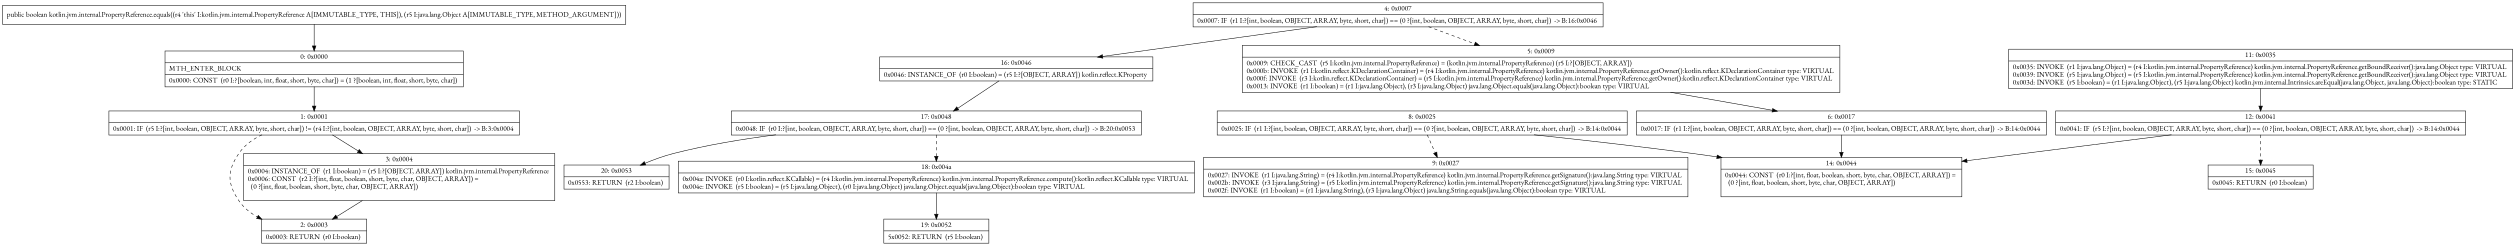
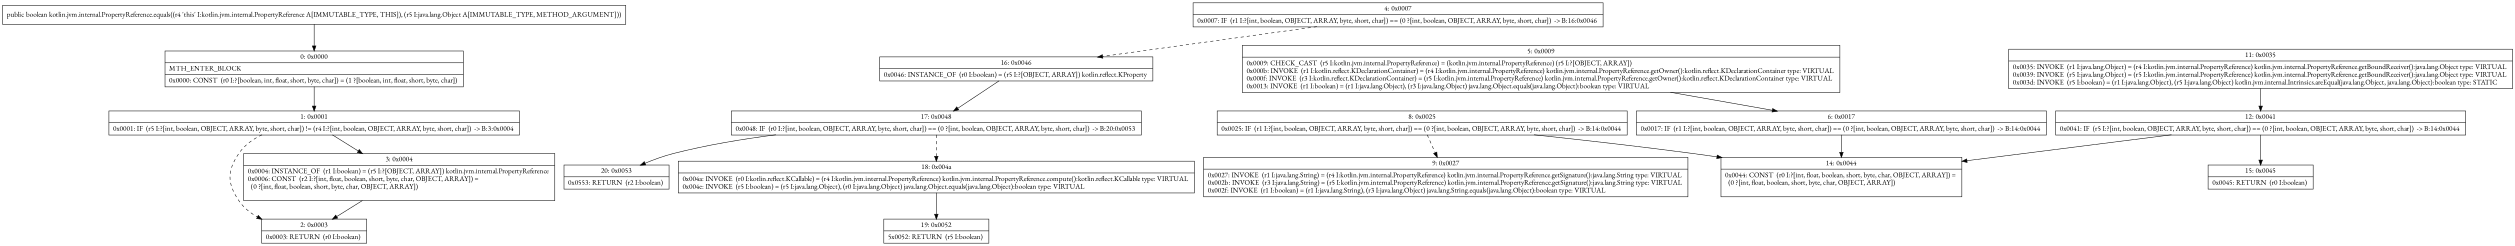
edge "4: 0x0007" -> "5: 0x0009": removed
edge "4: 0x0007" -> "16: 0x0046": style solid -> dashed
edge "12: 0x0041" -> "15: 0x0045": style dashed -> solid
